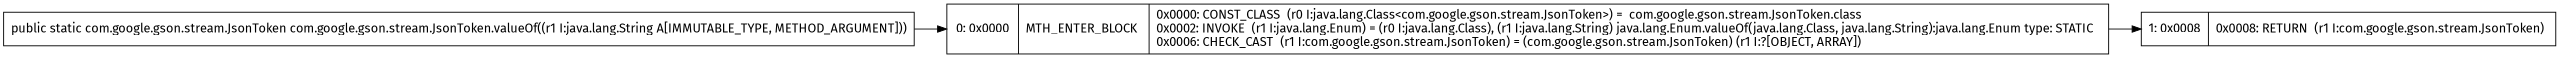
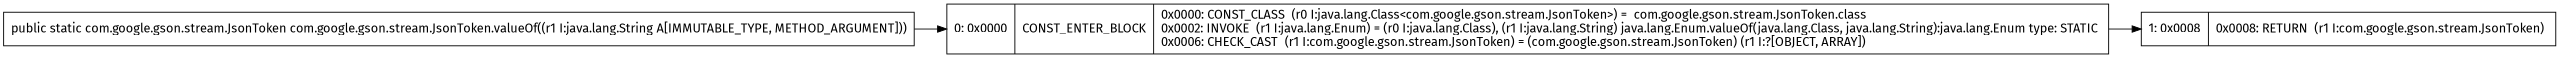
node "0: 0x0000": text "MTH_ENTER_BLOCK" -> "CONST_ENTER_BLOCK"
